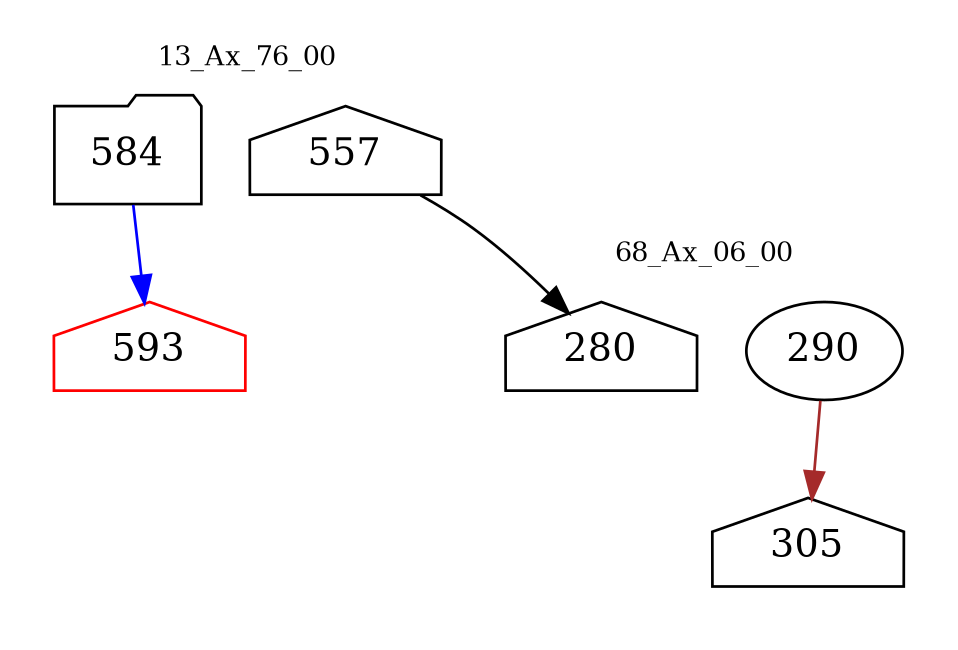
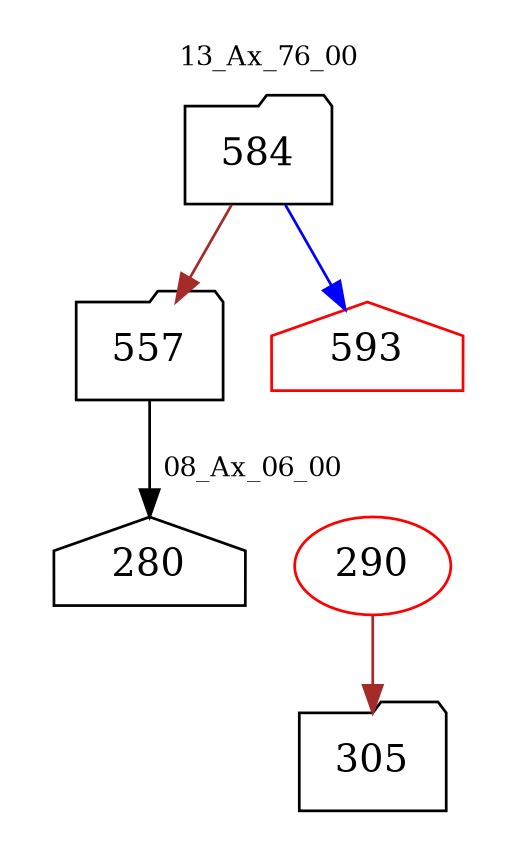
node "557": shape house -> folder
edge "584" -> "557": added
cluster "68_Ax_06_00": label "68_Ax_06_00" -> "08_Ax_06_00"
node "290": color black -> red
node "305": shape house -> folder
